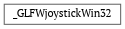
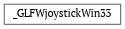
node "_GLFWjoystickWin32": label "_GLFWjoystickWin32" -> "_GLFWjoystickWin33"
